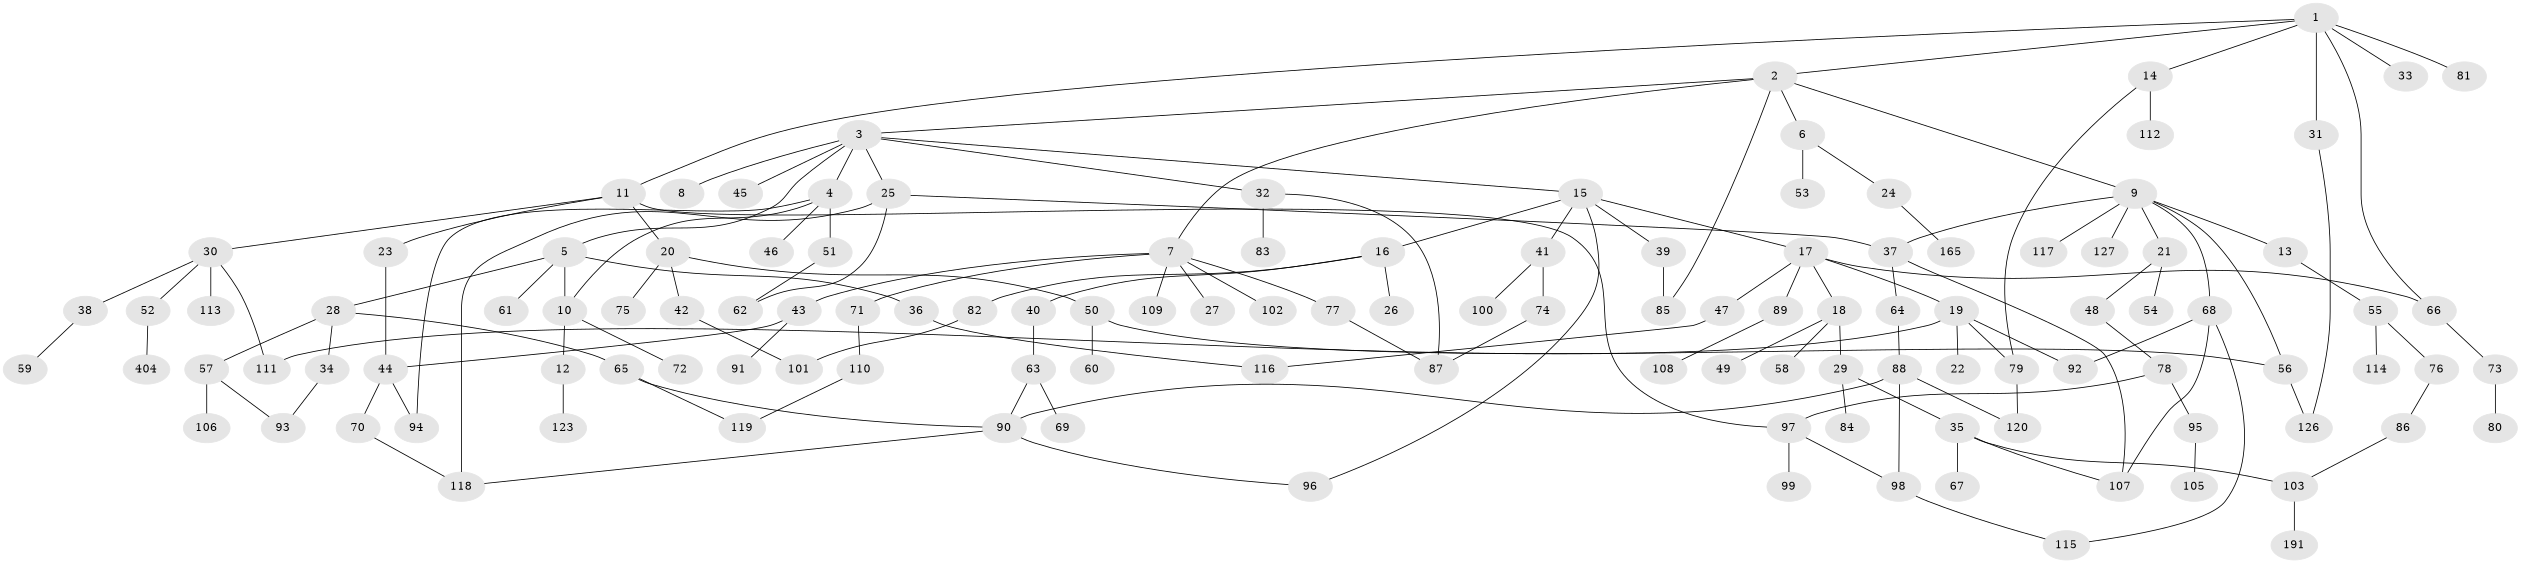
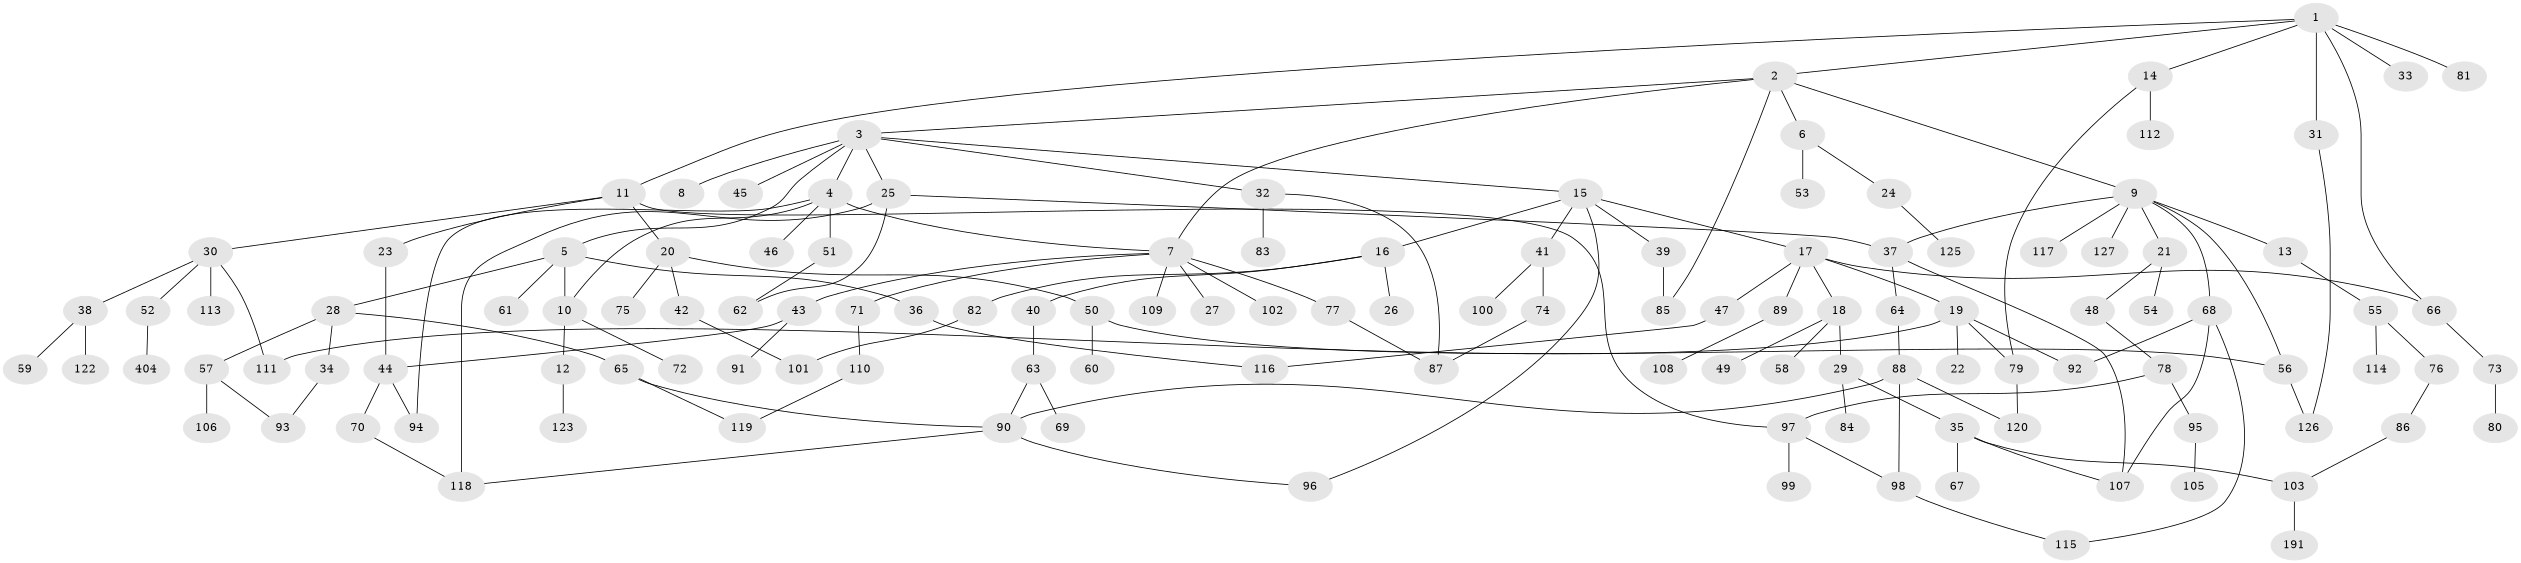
edge "4" -- "7": added
node "165": label "165" -> "125"
node "122": added
